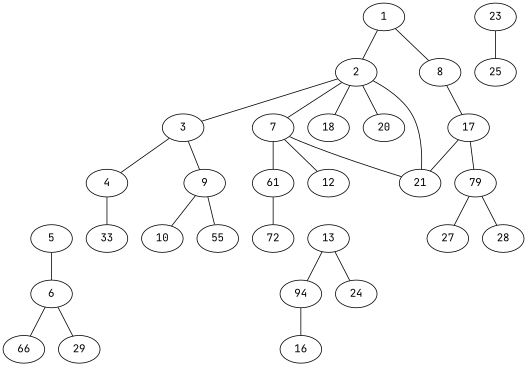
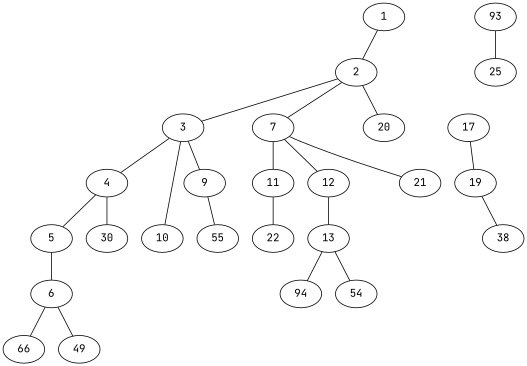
node "23": label "23" -> "93"
node "8": removed
edge "2" -- "21": removed
node "18": removed
edge "17" -- "21": removed
node "61": label "61" -> "11"
node "79": label "79" -> "19"
edge "4" -- "5": added
edge "9" -- "10": now "3" -- "10"
edge "12" -- "13": added
node "33": label "33" -> "30"
node "72": label "72" -> "22"
node "27": removed
node "28": label "28" -> "38"
node "24": label "24" -> "54"
node "29": label "29" -> "49"
node "16": removed
